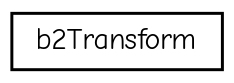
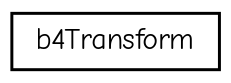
node "b2Transform": label "b2Transform" -> "b4Transform"
